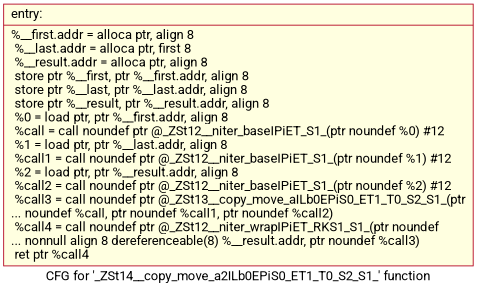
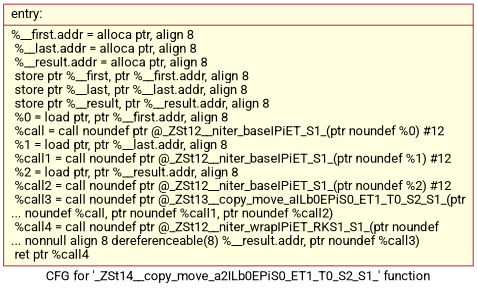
node "entry:": text "%__last.addr = alloca ptr, first 8" -> "%__last.addr = alloca ptr, align 8"
